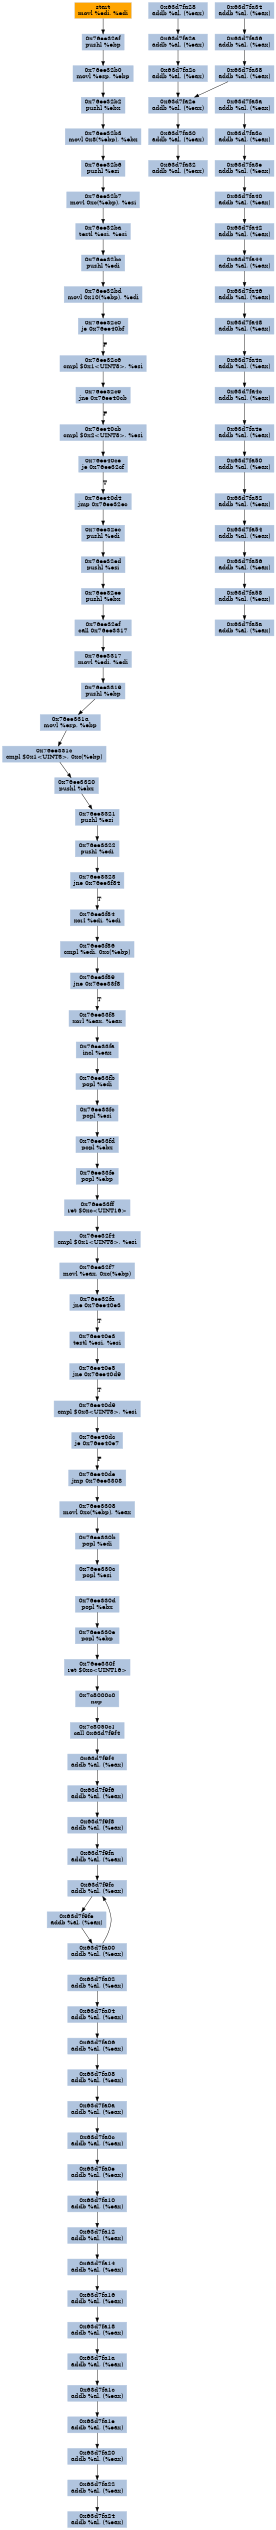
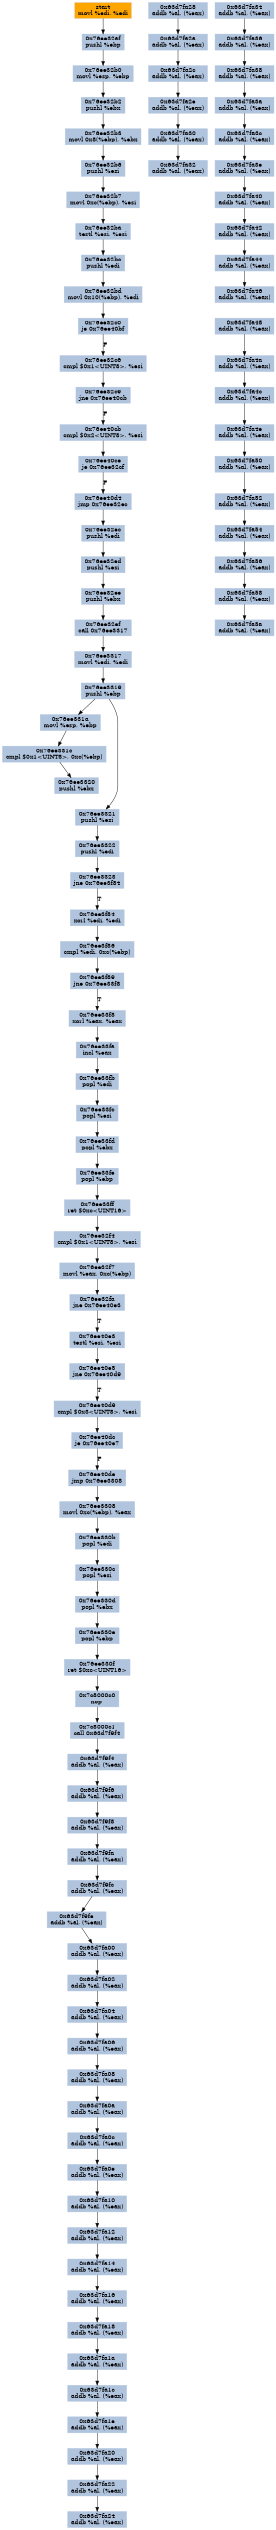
edge "0x63d7fa38 addb %al, (%eax)" -> "0x63d7fa2e addb %al, (%eax)": now "0x63d7fa38 addb %al, (%eax)" -> "0x63d7fa3a addb %al, (%eax)"
edge "0x63d7fa46 addb %al, (%eax)" -> "0x63d7fa48 addb %al, (%eax)": removed
edge "0x76ee40ce je 0x76ee32cf" -> "0x76ee40d4 jmp 0x76ee32ec": label "T" -> "F"
edge "0x76ee3320 pushl %ebx" -> "0x76ee3321 pushl %esi": now "0x76ee3319 pushl %ebp" -> "0x76ee3321 pushl %esi"
edge "0x76ee330c popl %esi" -> "0x76ee330d popl %ebx": added
node "0x7c8050c1 call 0x63d7f9f4": label "0x7c8050c1 call 0x63d7f9f4" -> "0x7c8000c1 call 0x63d7f9f4"
edge "0x63d7fa00 addb %al, (%eax)" -> "0x63d7f9fc addb %al, (%eax)": now "0x63d7fa00 addb %al, (%eax)" -> "0x63d7fa02 addb %al, (%eax)"
